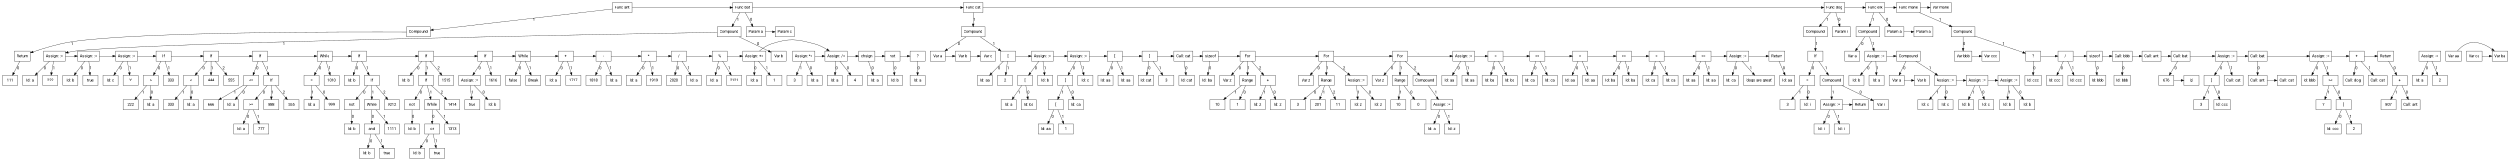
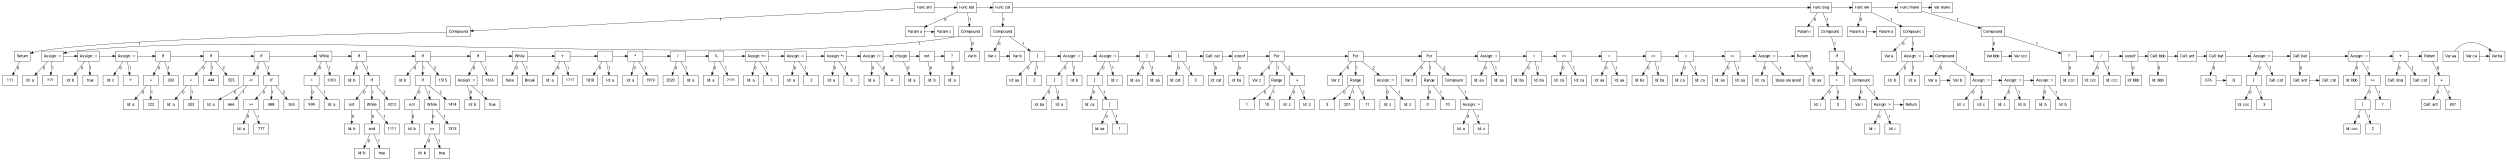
edge "Assign: +=" -> "Assign: /=": now "Assign: +=" -> "Assign: -="
edge "Assign: -=" -> "Assign: *=": added
node "Var c": removed
